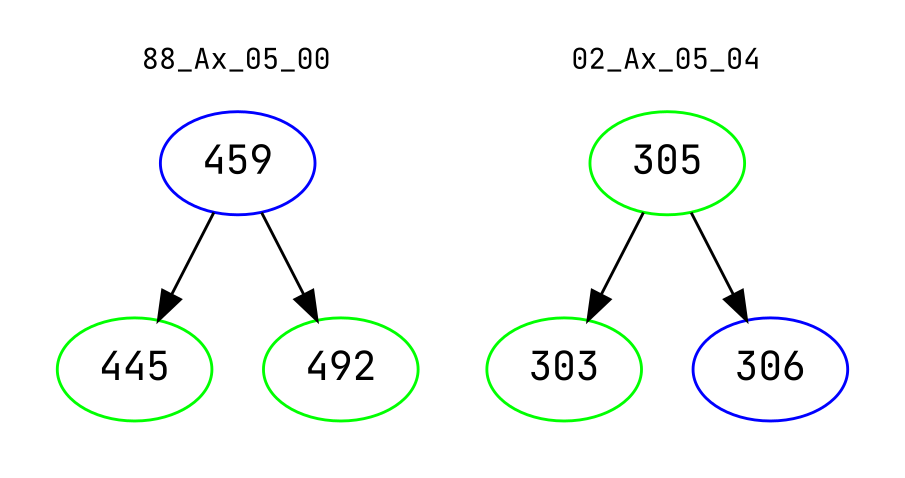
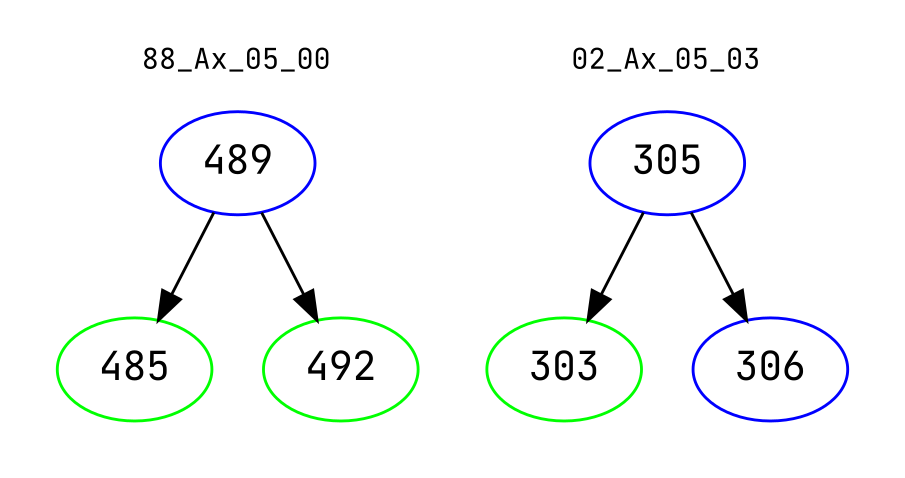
cluster "02_Ax_05_04": label "02_Ax_05_04" -> "02_Ax_05_03"
node "459": label "459" -> "489"
node "305": color green -> blue
node "445": label "445" -> "485"
